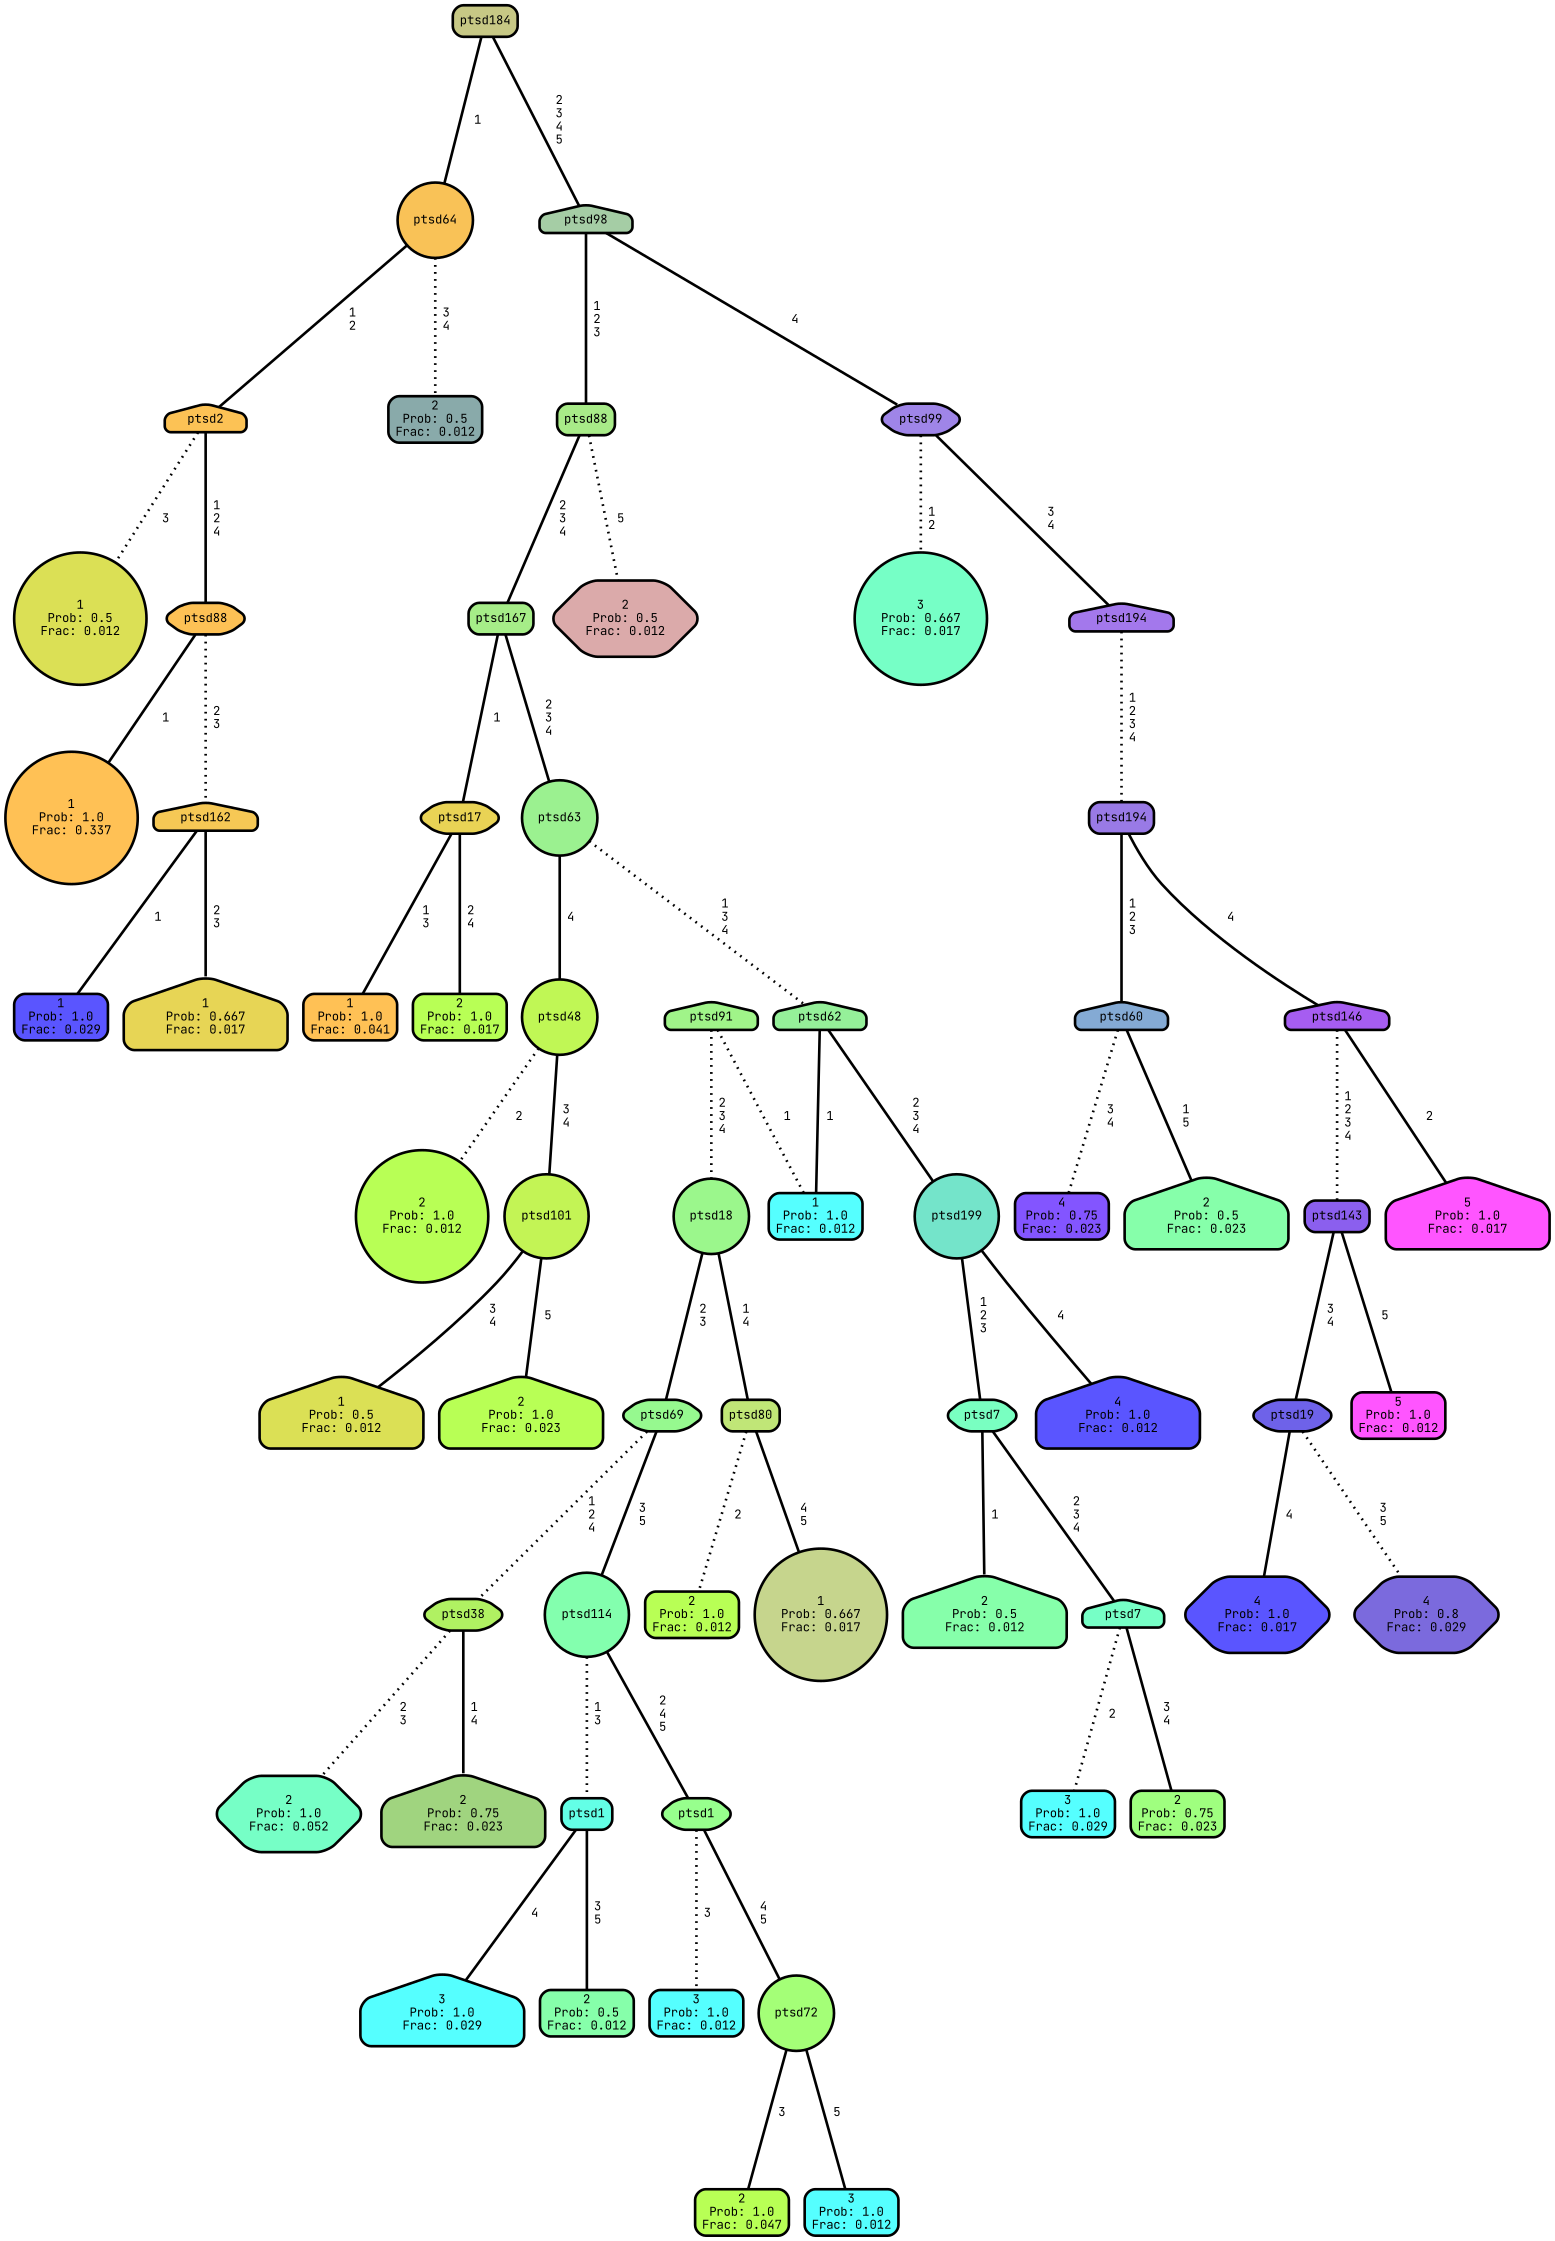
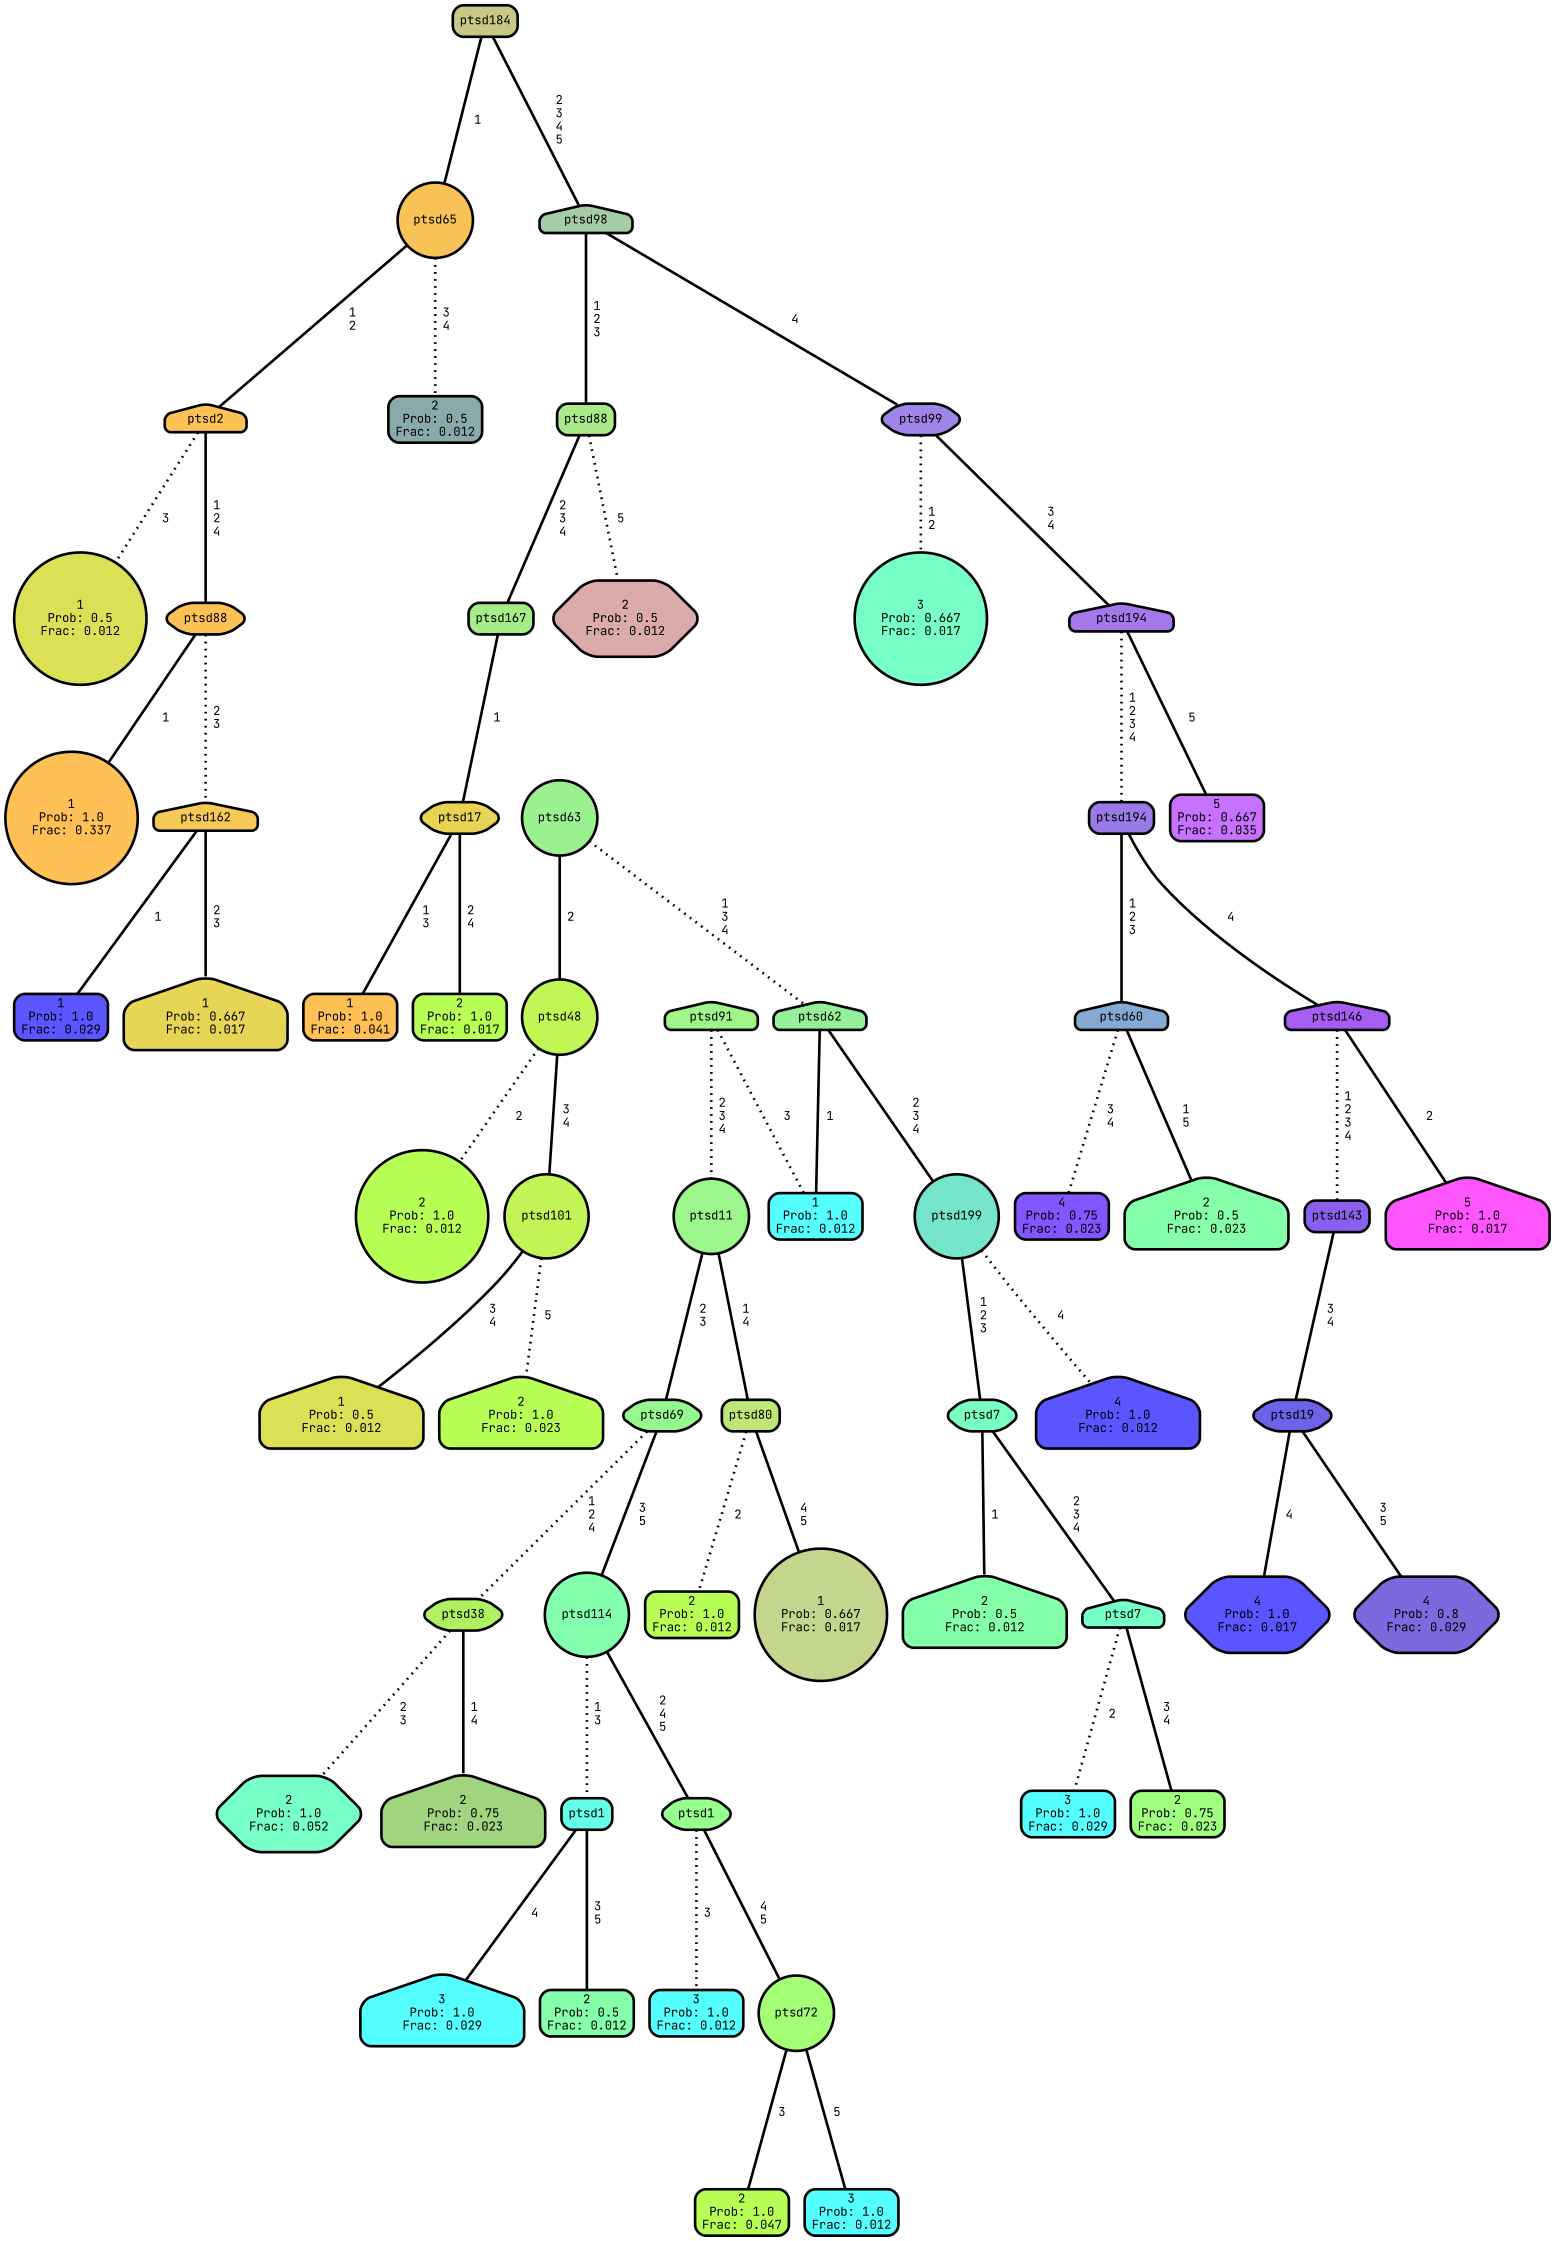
node "ptsd64": label "ptsd64" -> "ptsd65"
edge "ptsd167" -- "ptsd63": removed, label "2 3 4"
node "5 Prob: 0.667 Frac: 0.035": added
edge "ptsd63" -- "ptsd48": label " 4" -> " 2"
edge "ptsd91" -- "1 Prob: 1.0 Frac: 0.012": label " 1" -> " 3"
node "ptsd18": label "ptsd18" -> "ptsd11"
edge "ptsd101" -- "2 Prob: 1.0 Frac: 0.023": style bold -> dotted
edge "ptsd199" -- "4 Prob: 1.0 Frac: 0.012": style bold -> dotted
node "5 Prob: 1.0 Frac: 0.012": removed
edge "ptsd19" -- "4 Prob: 0.8 Frac: 0.029": style dotted -> bold
